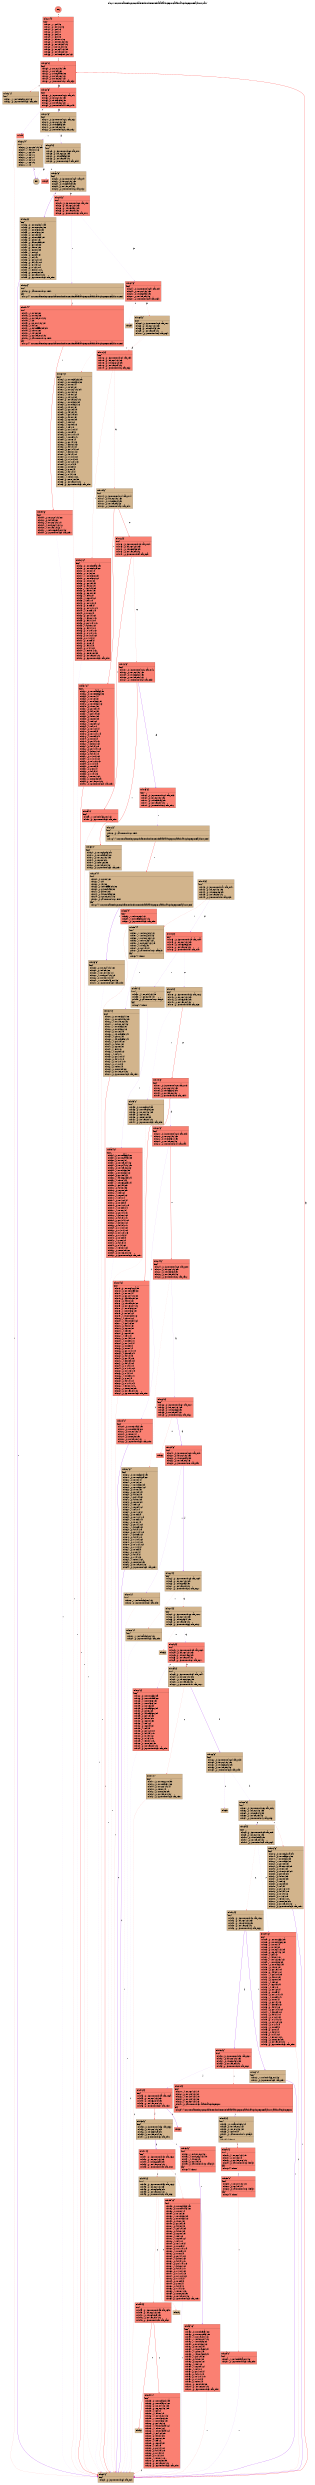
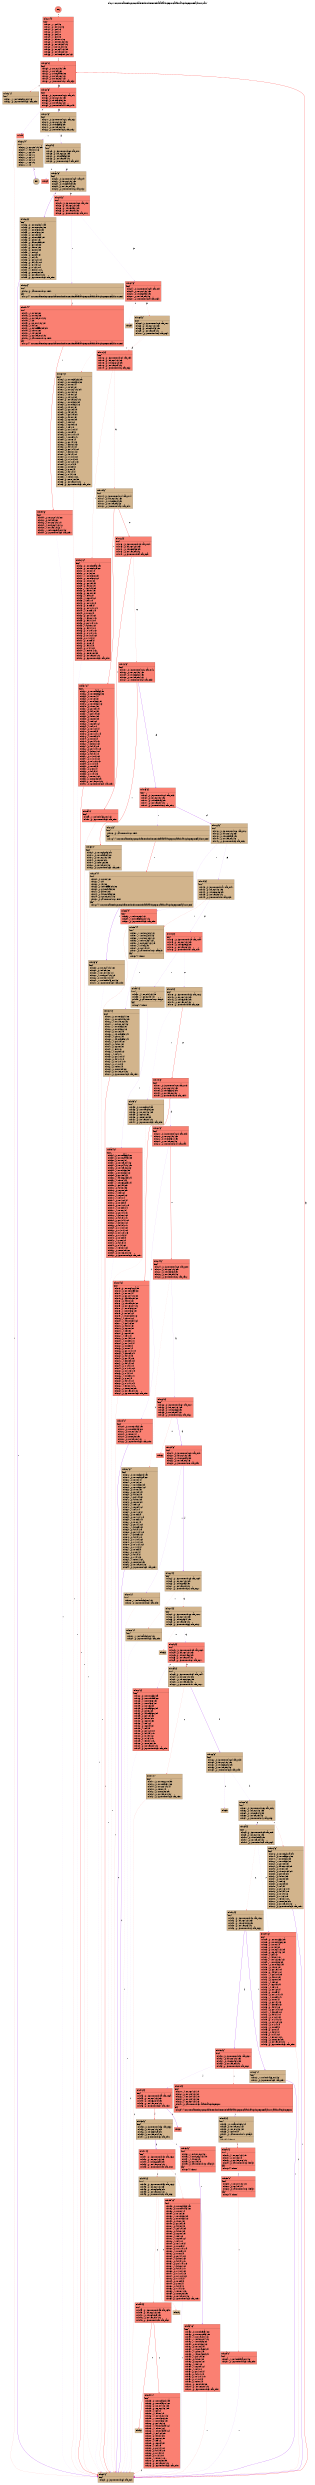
edge "0x401689 [25]" -> "Exit": now "0x401689 [25]" -> "0x4016a2 [25]"
node "0x401783 [25]": added
